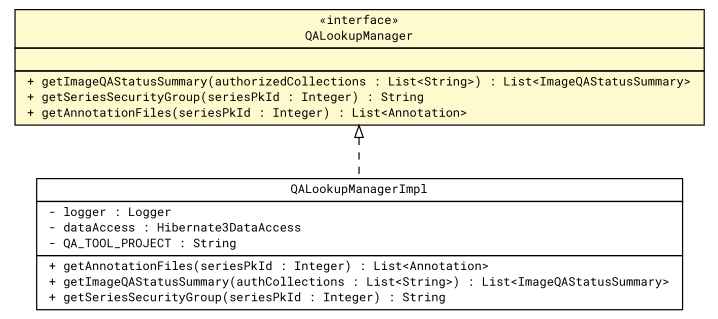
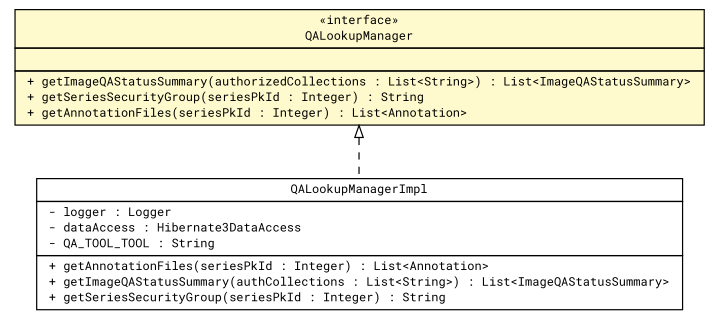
node "QALookupManagerImpl": text "- QA_TOOL_PROJECT : String" -> "- QA_TOOL_TOOL : String"
